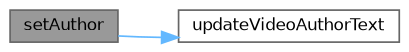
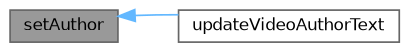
edge "setAuthor" -> "updateVideoAuthorText": reversed
